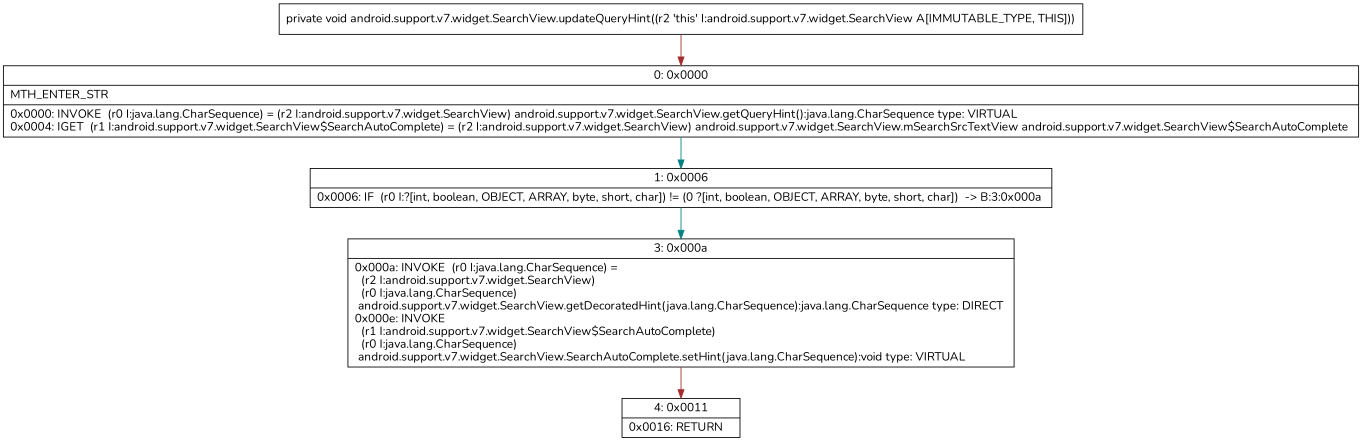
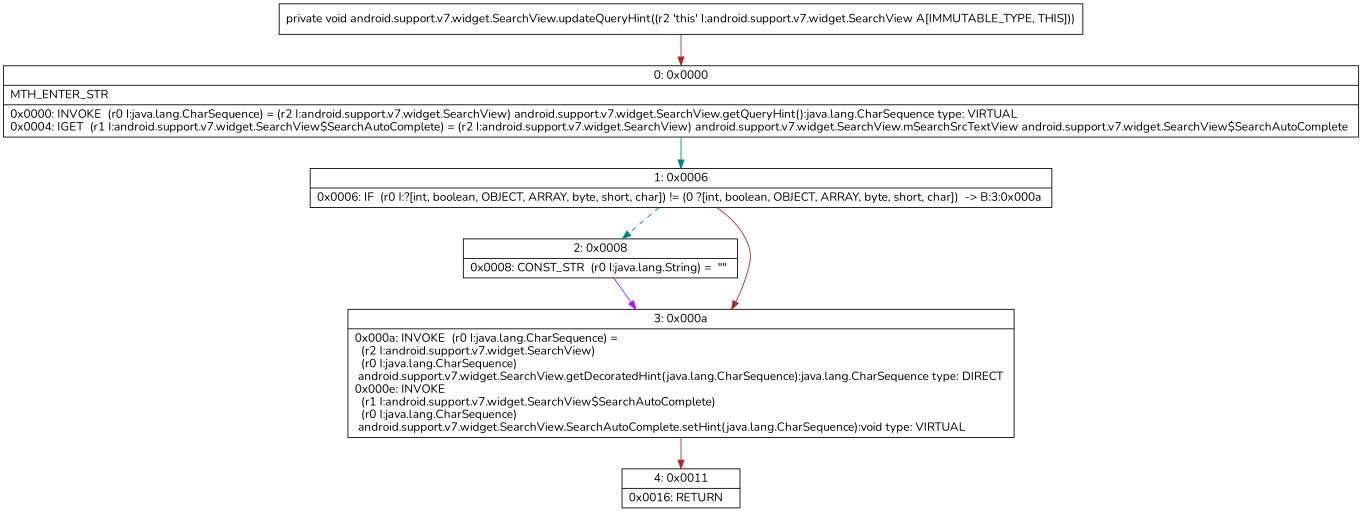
edge "1: 0x0006" -> "3: 0x000a": color teal -> brown
node "2: 0x0008": added
